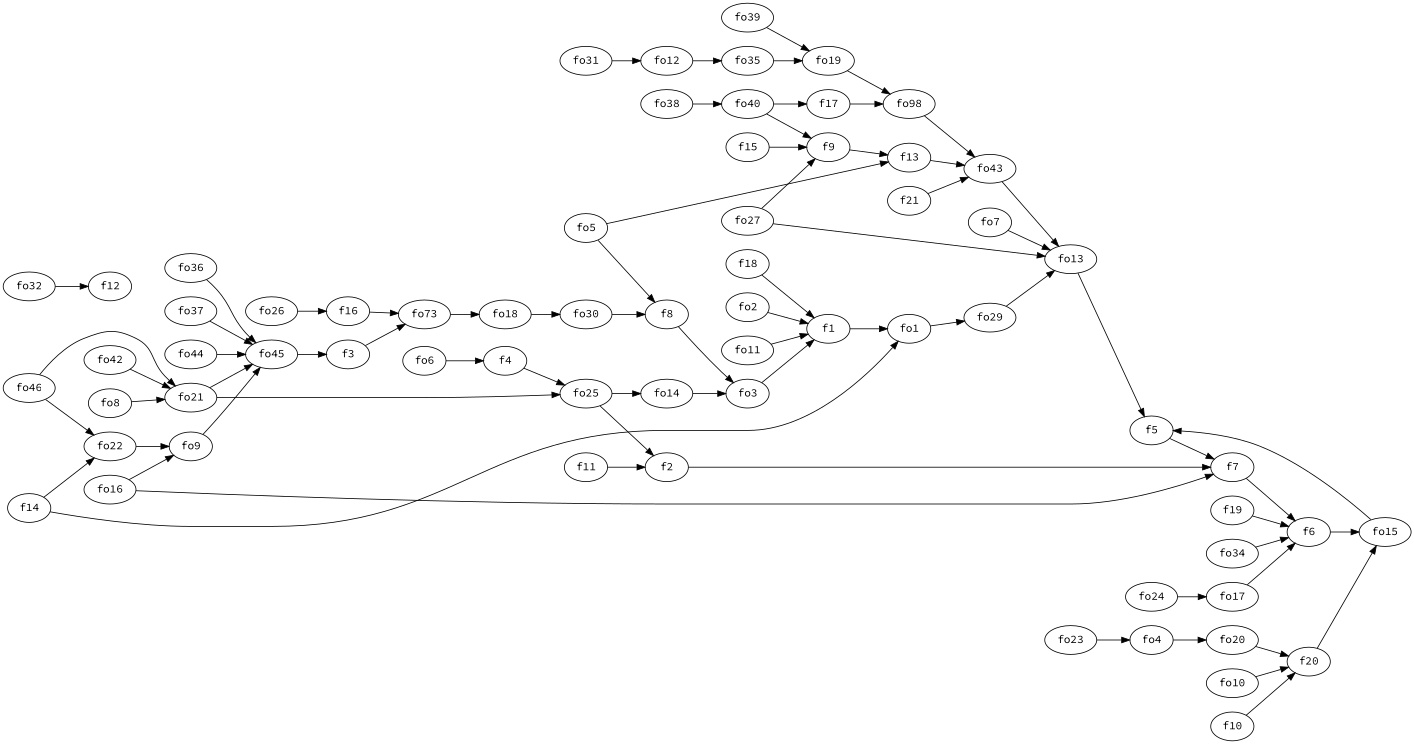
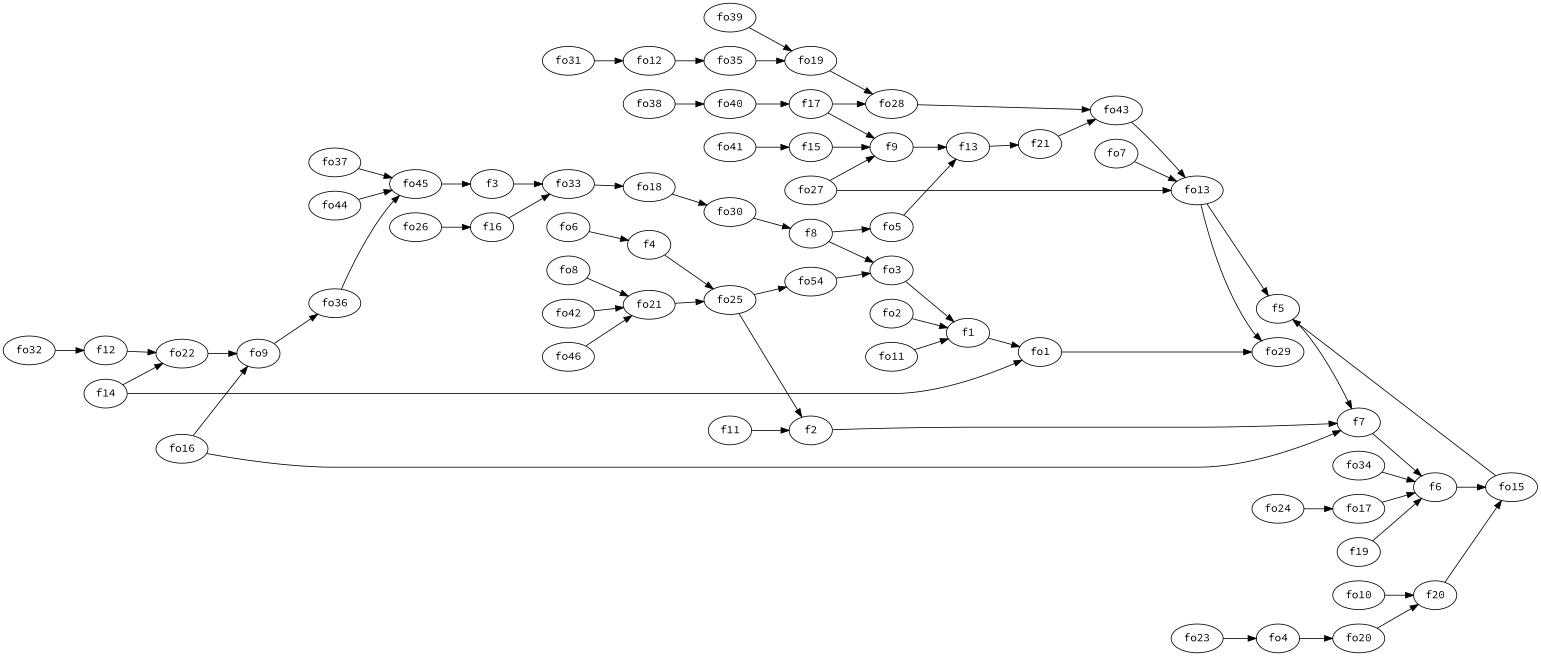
node "fo98": label "fo98" -> "fo28"
edge "fo40" -> "f9": now "f17" -> "f9"
node "fo41": added
edge "f13" -> "fo43": now "f13" -> "f21"
node "f18": removed
edge "fo5" -> "f8": reversed
edge "fo29" -> "fo13": reversed
node "fo73": label "fo73" -> "fo33"
edge "fo21" -> "fo45": removed
node "fo14": label "fo14" -> "fo54"
edge "fo9" -> "fo45": now "fo9" -> "fo36"
edge "fo46" -> "fo22": now "f12" -> "fo22"
node "f10": removed
